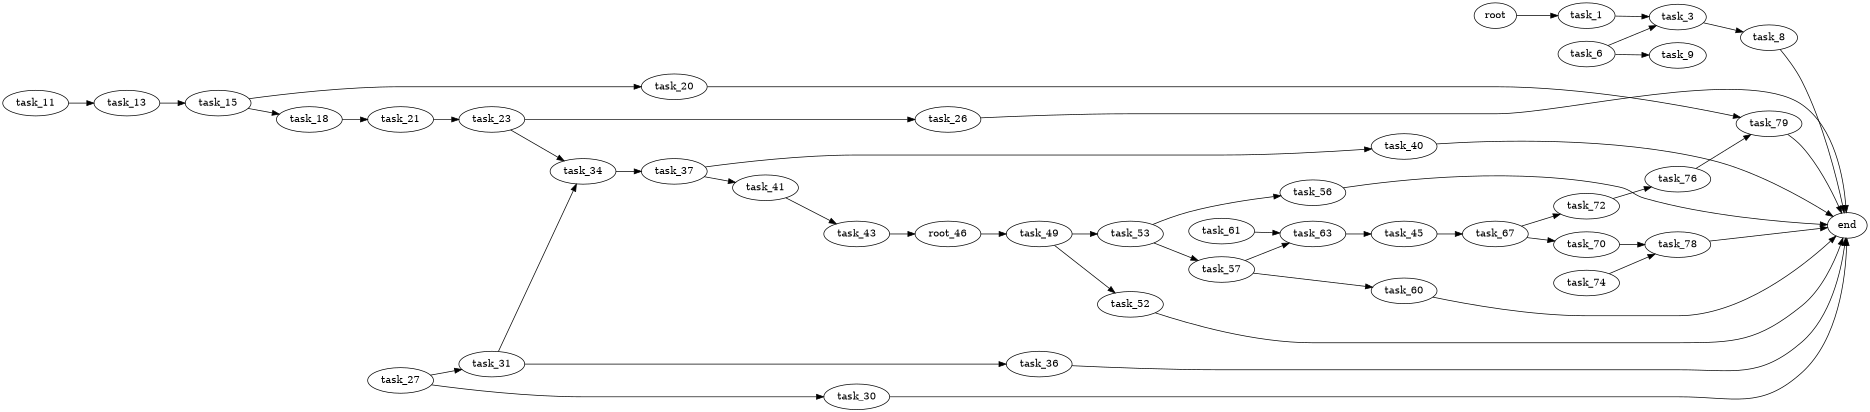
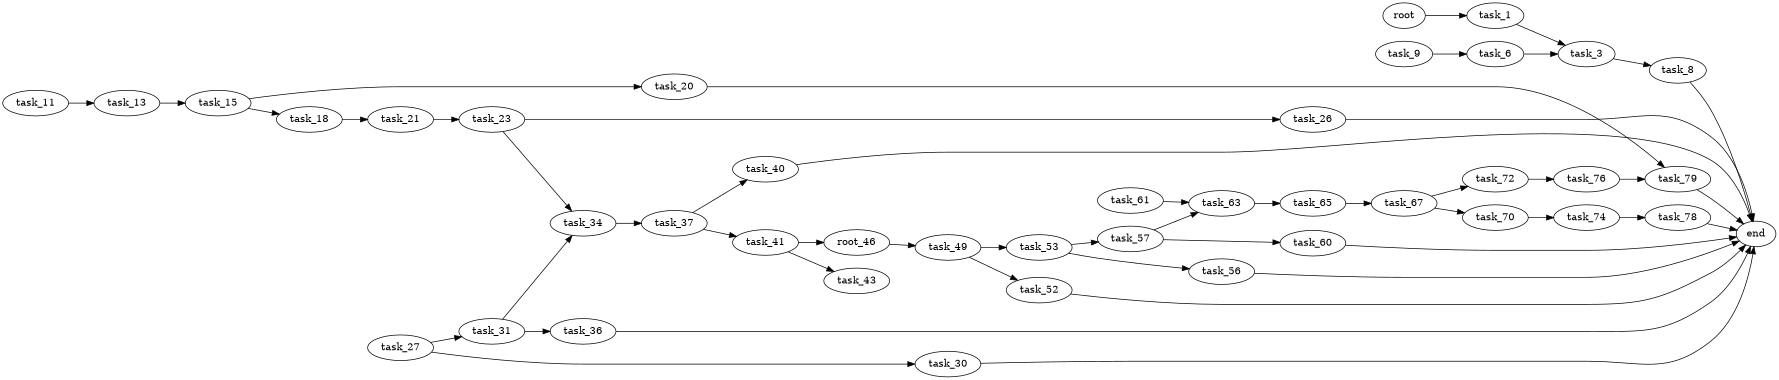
edge "task_6" -> "task_9": reversed
edge "task_43" -> "root_46": now "task_41" -> "root_46"
node "task_45": label "task_45" -> "task_65"
edge "task_70" -> "task_78": now "task_70" -> "task_74"
